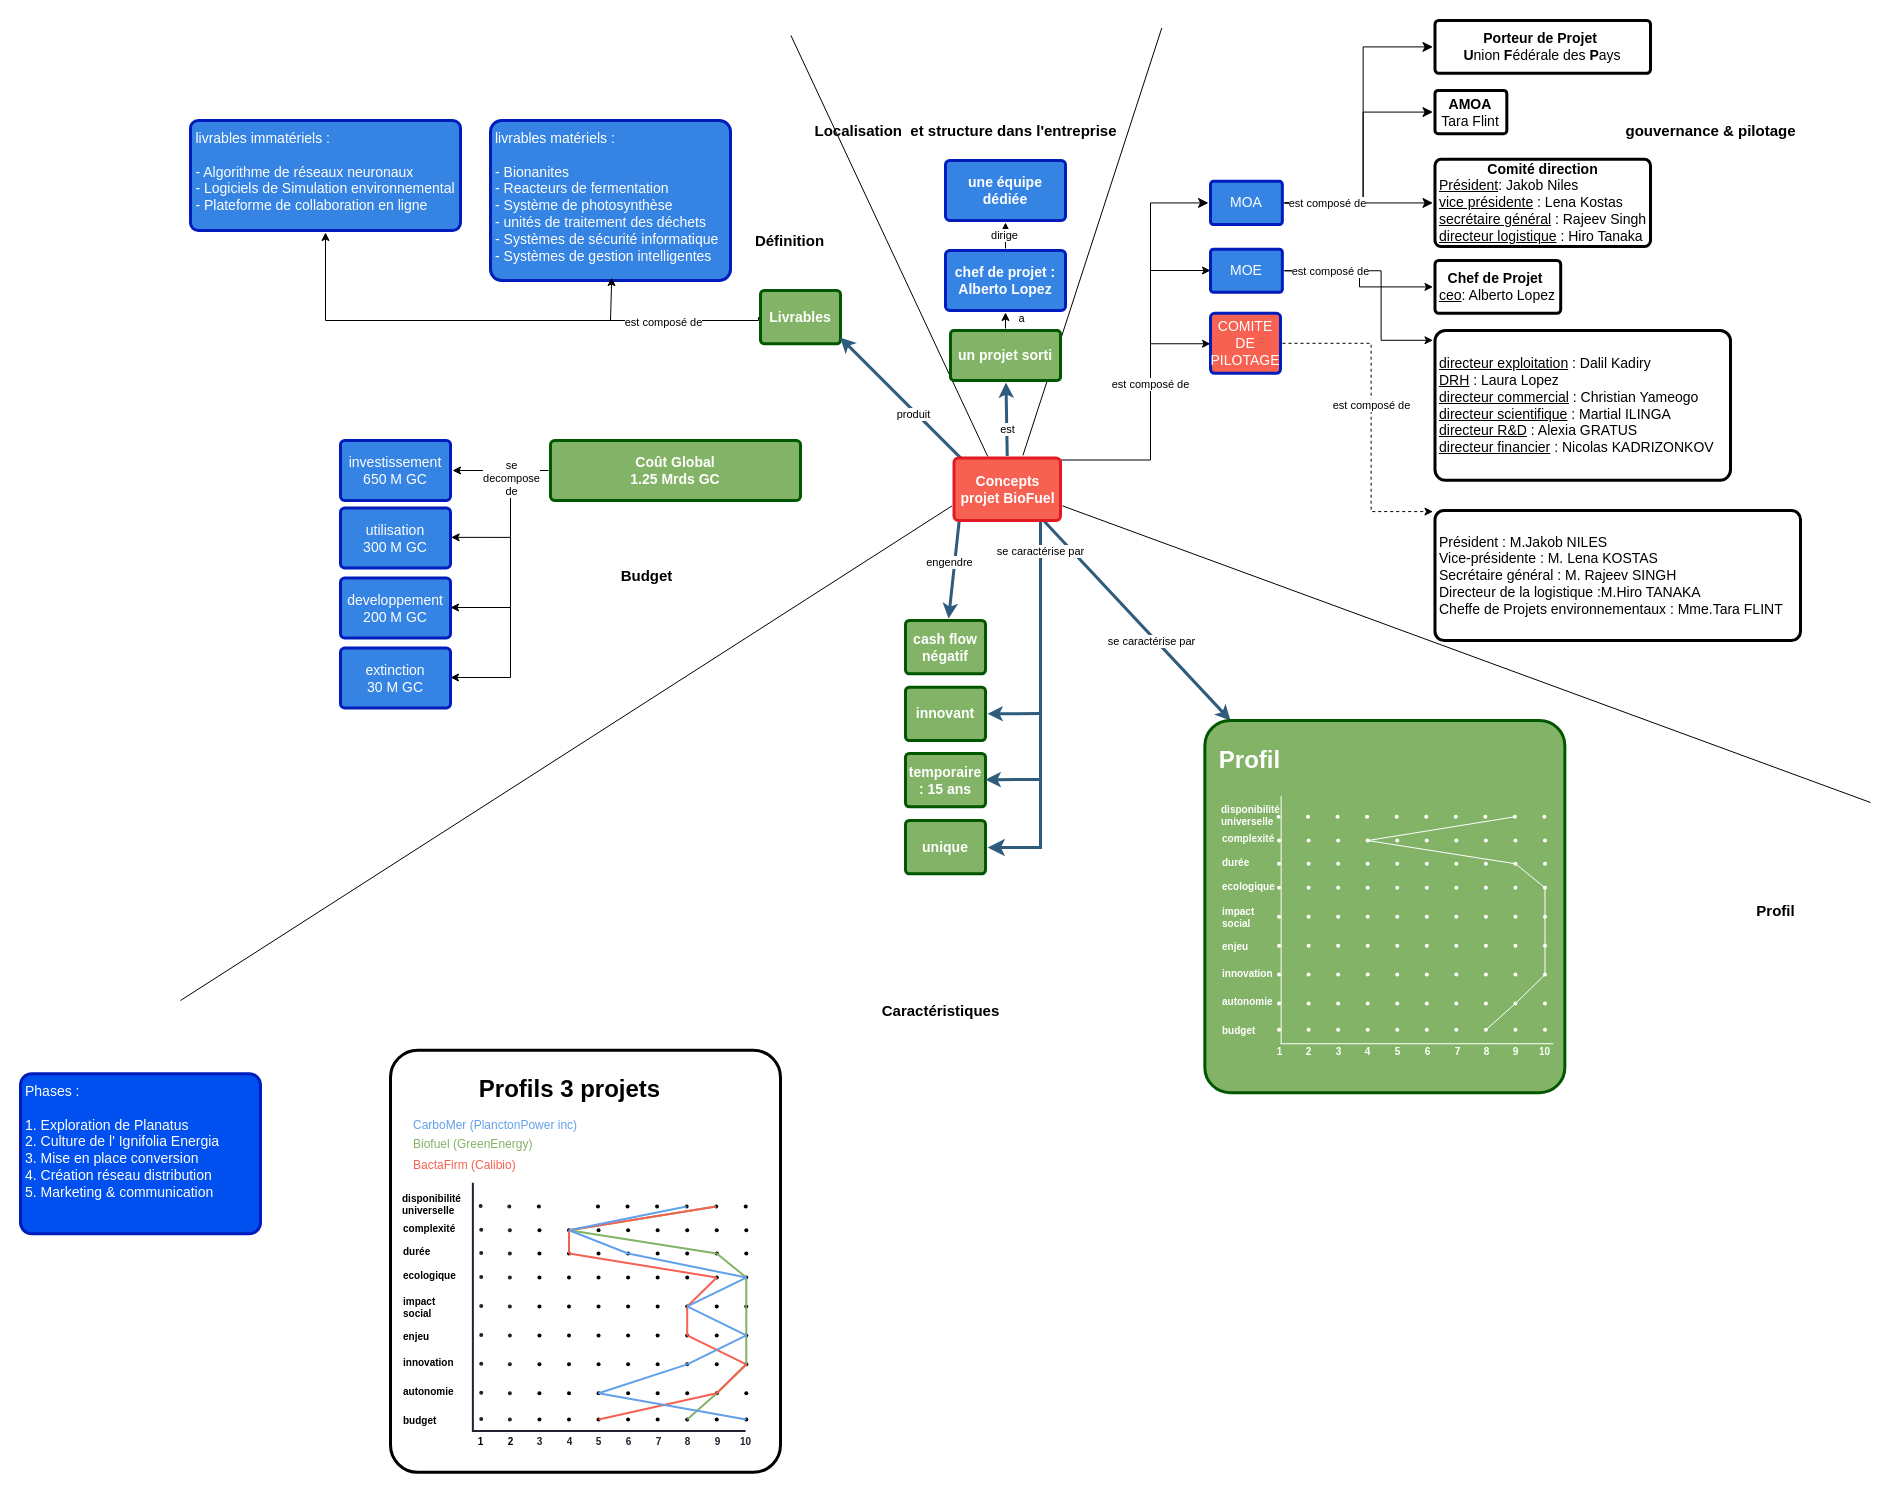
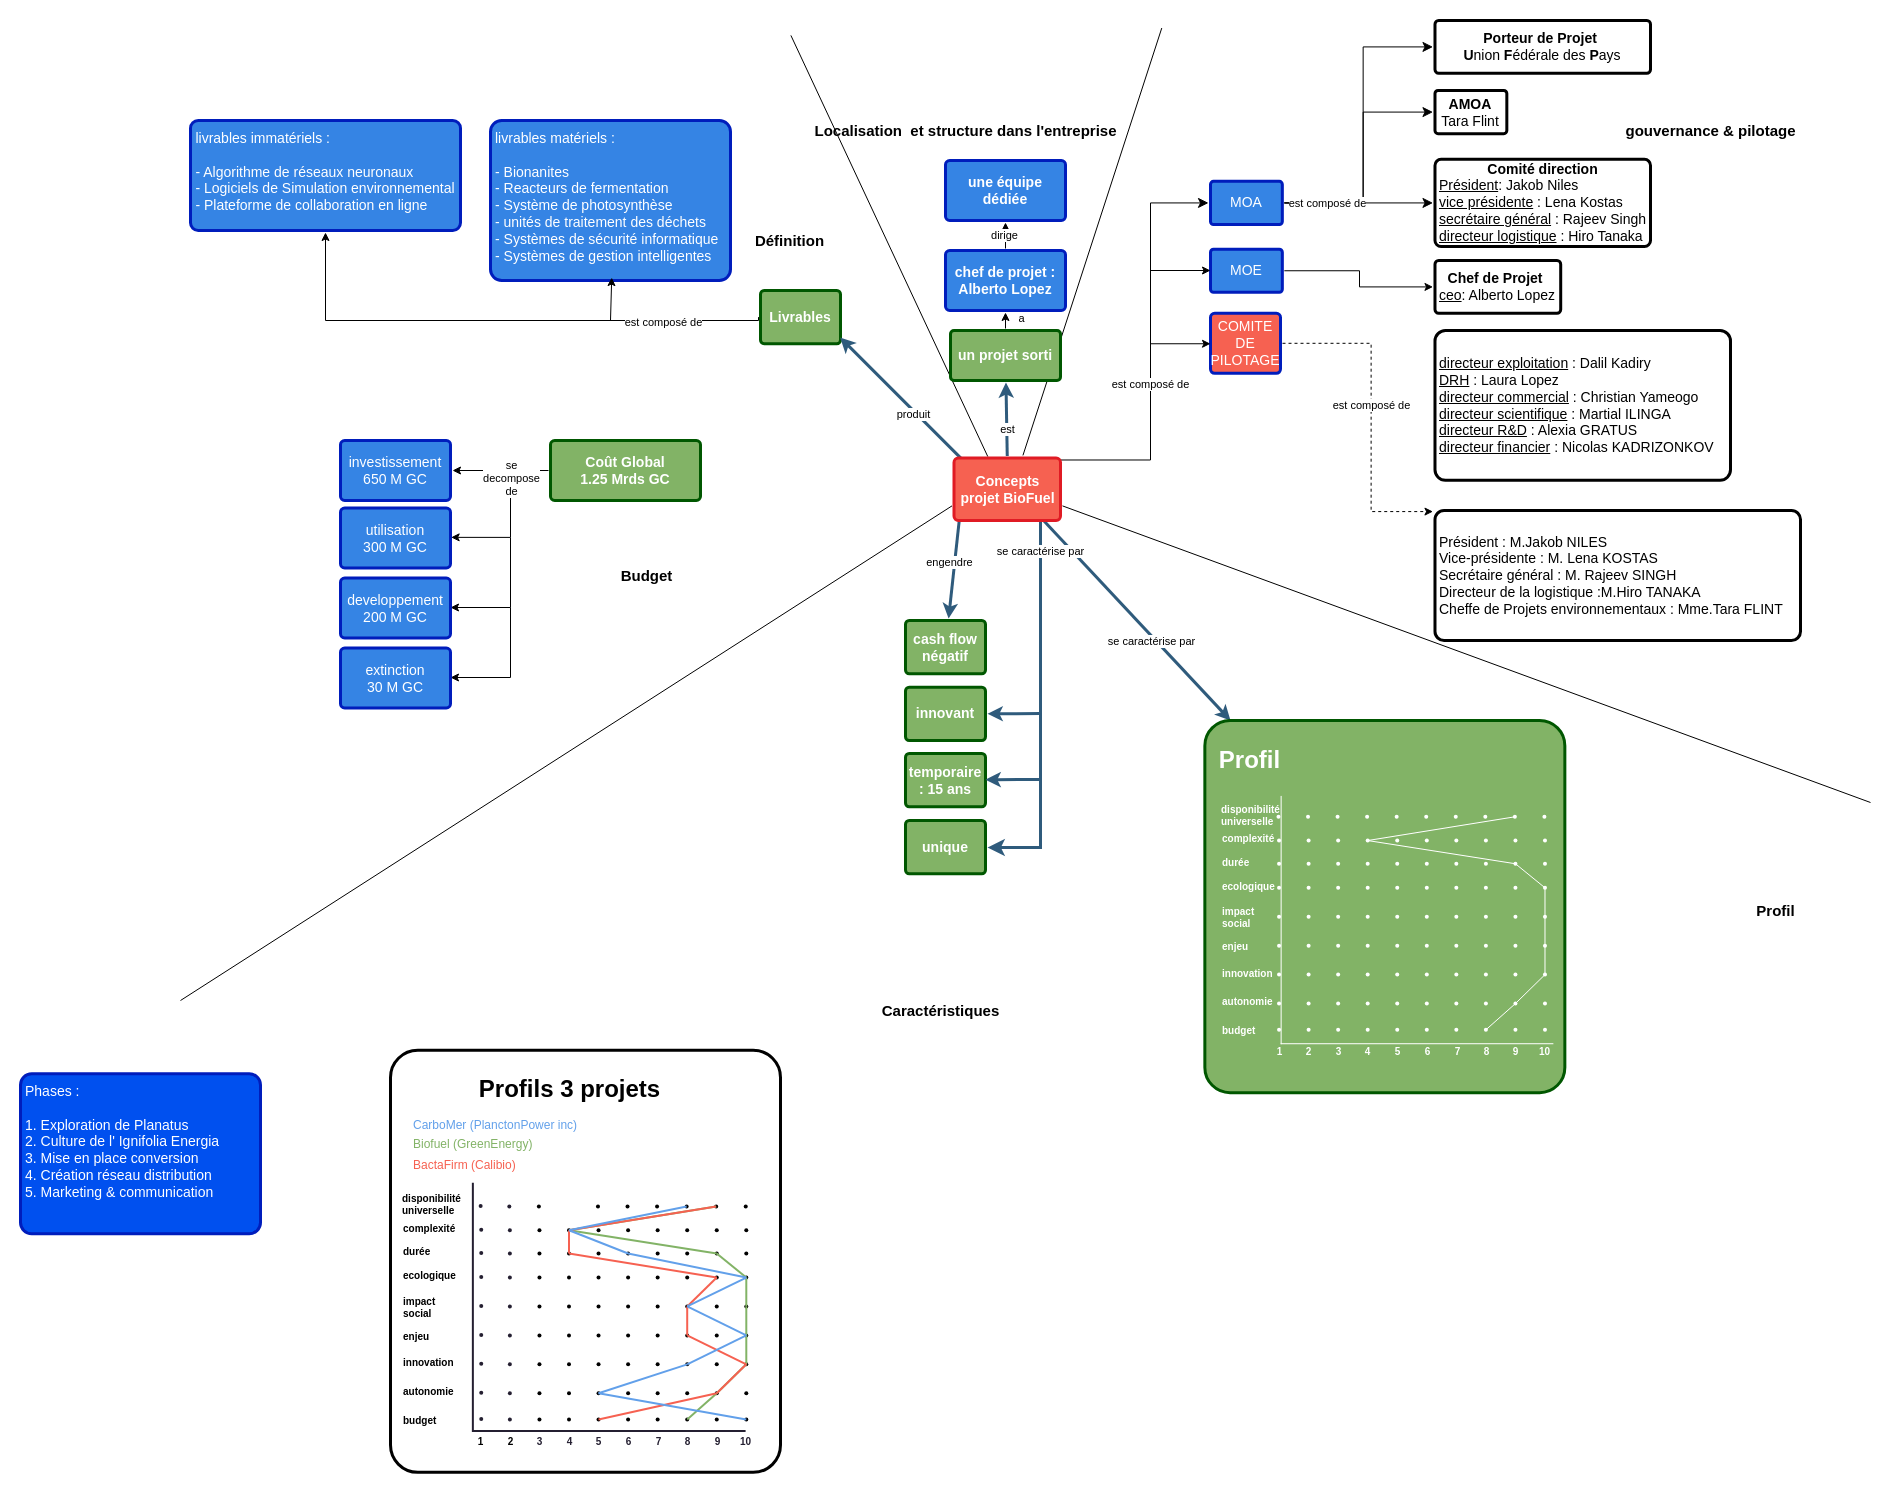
edge "MOE" -> "directeur exploitation : Dalil Kadiry DRH : Laura Lopez directeur commercial : Christian Yameogo directeur scientifique : Martial ILINGA directeur R&D : Alexia GRATUS directeur financier : Nicolas KADRIZONKOV": removed, label "est composé de"
node "Coût Global 1.25 Mrds GC": size 250x60 -> 150x60
